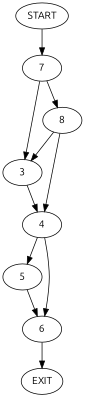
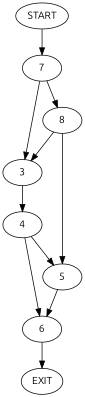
edge "8" -> "4": now "8" -> "5"
